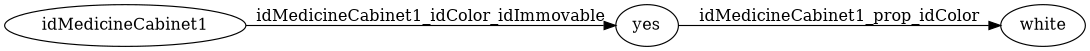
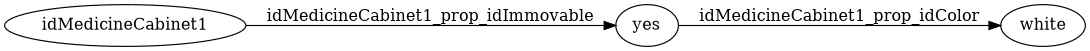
edge "idMedicineCabinet1" -> "yes": label "idMedicineCabinet1_idColor_idImmovable" -> "idMedicineCabinet1_prop_idImmovable"
